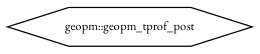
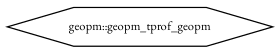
node "geopm::geopm_tprof_post": label "geopm::geopm_tprof_post" -> "geopm::geopm_tprof_geopm"
